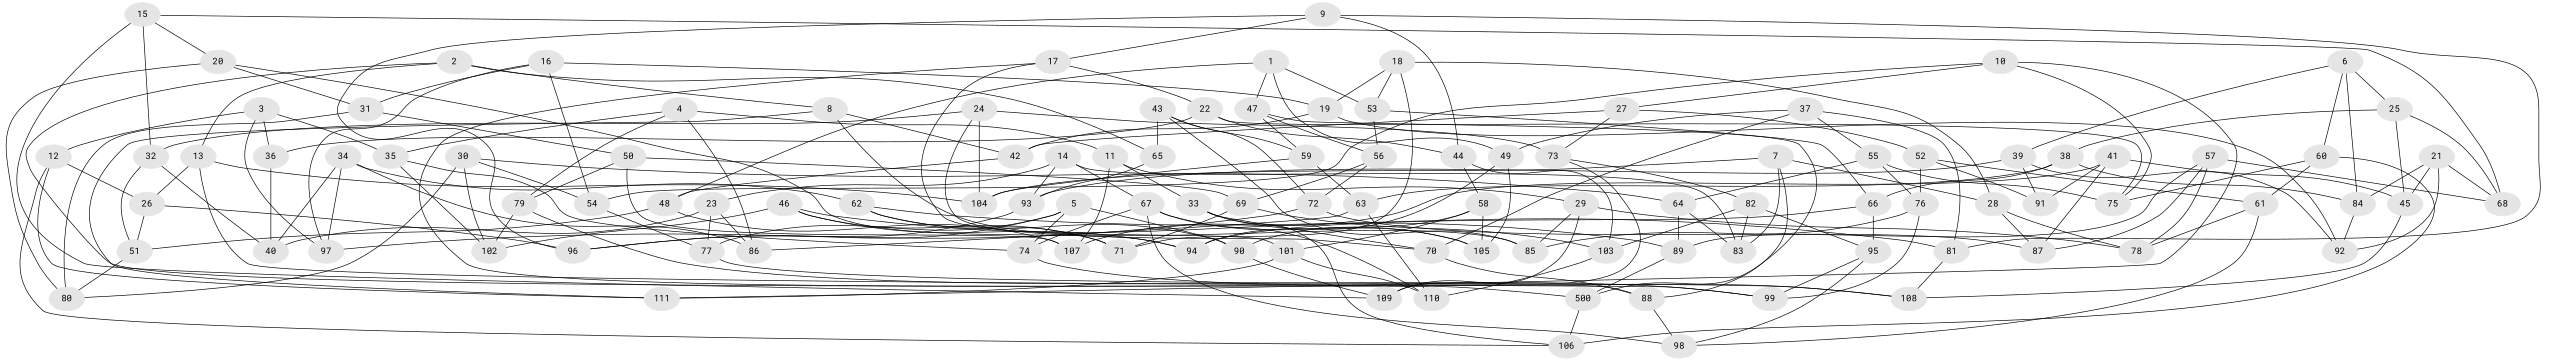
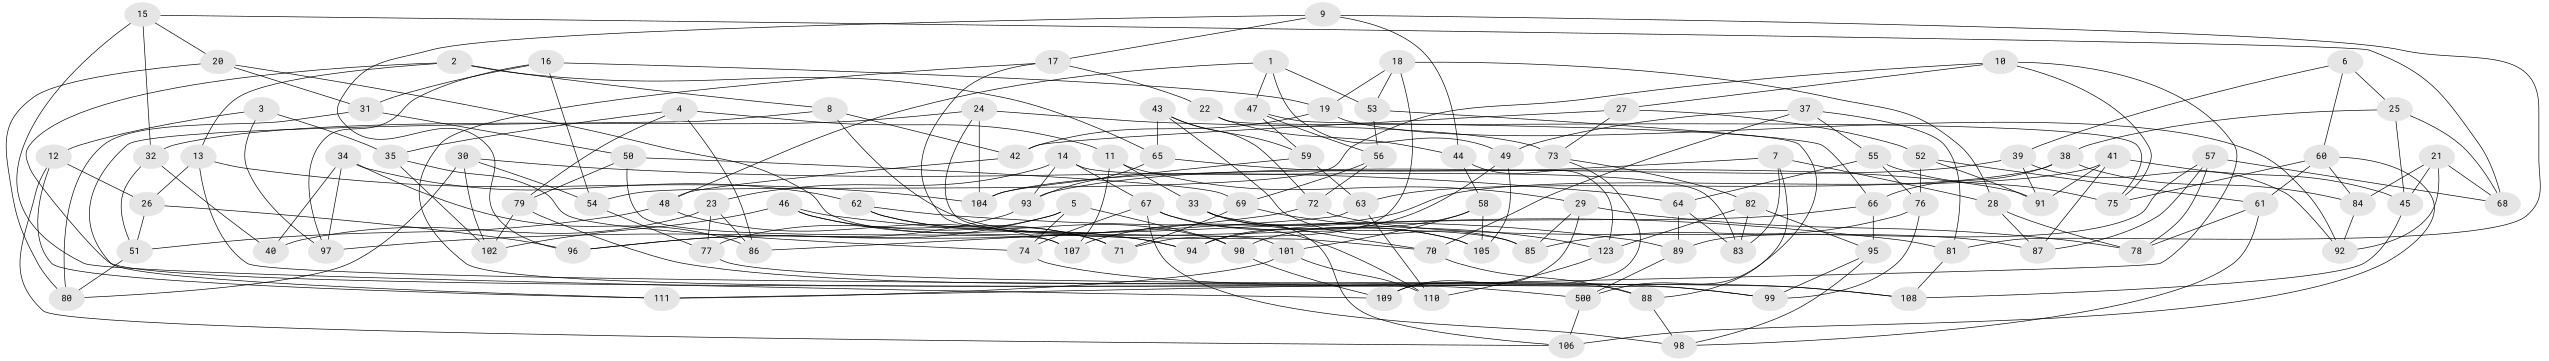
edge "6" -- "84": now "60" -- "84"
node "36": removed
edge "65" -- "91": added
node "103": label "103" -> "123"
